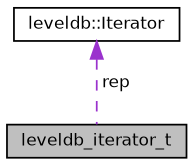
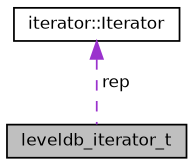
node "leveldb::Iterator": label "leveldb::Iterator" -> "iterator::Iterator"
